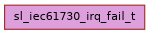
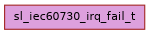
node "sl_iec61730_irq_fail_t": label "sl_iec61730_irq_fail_t" -> "sl_iec60730_irq_fail_t"
